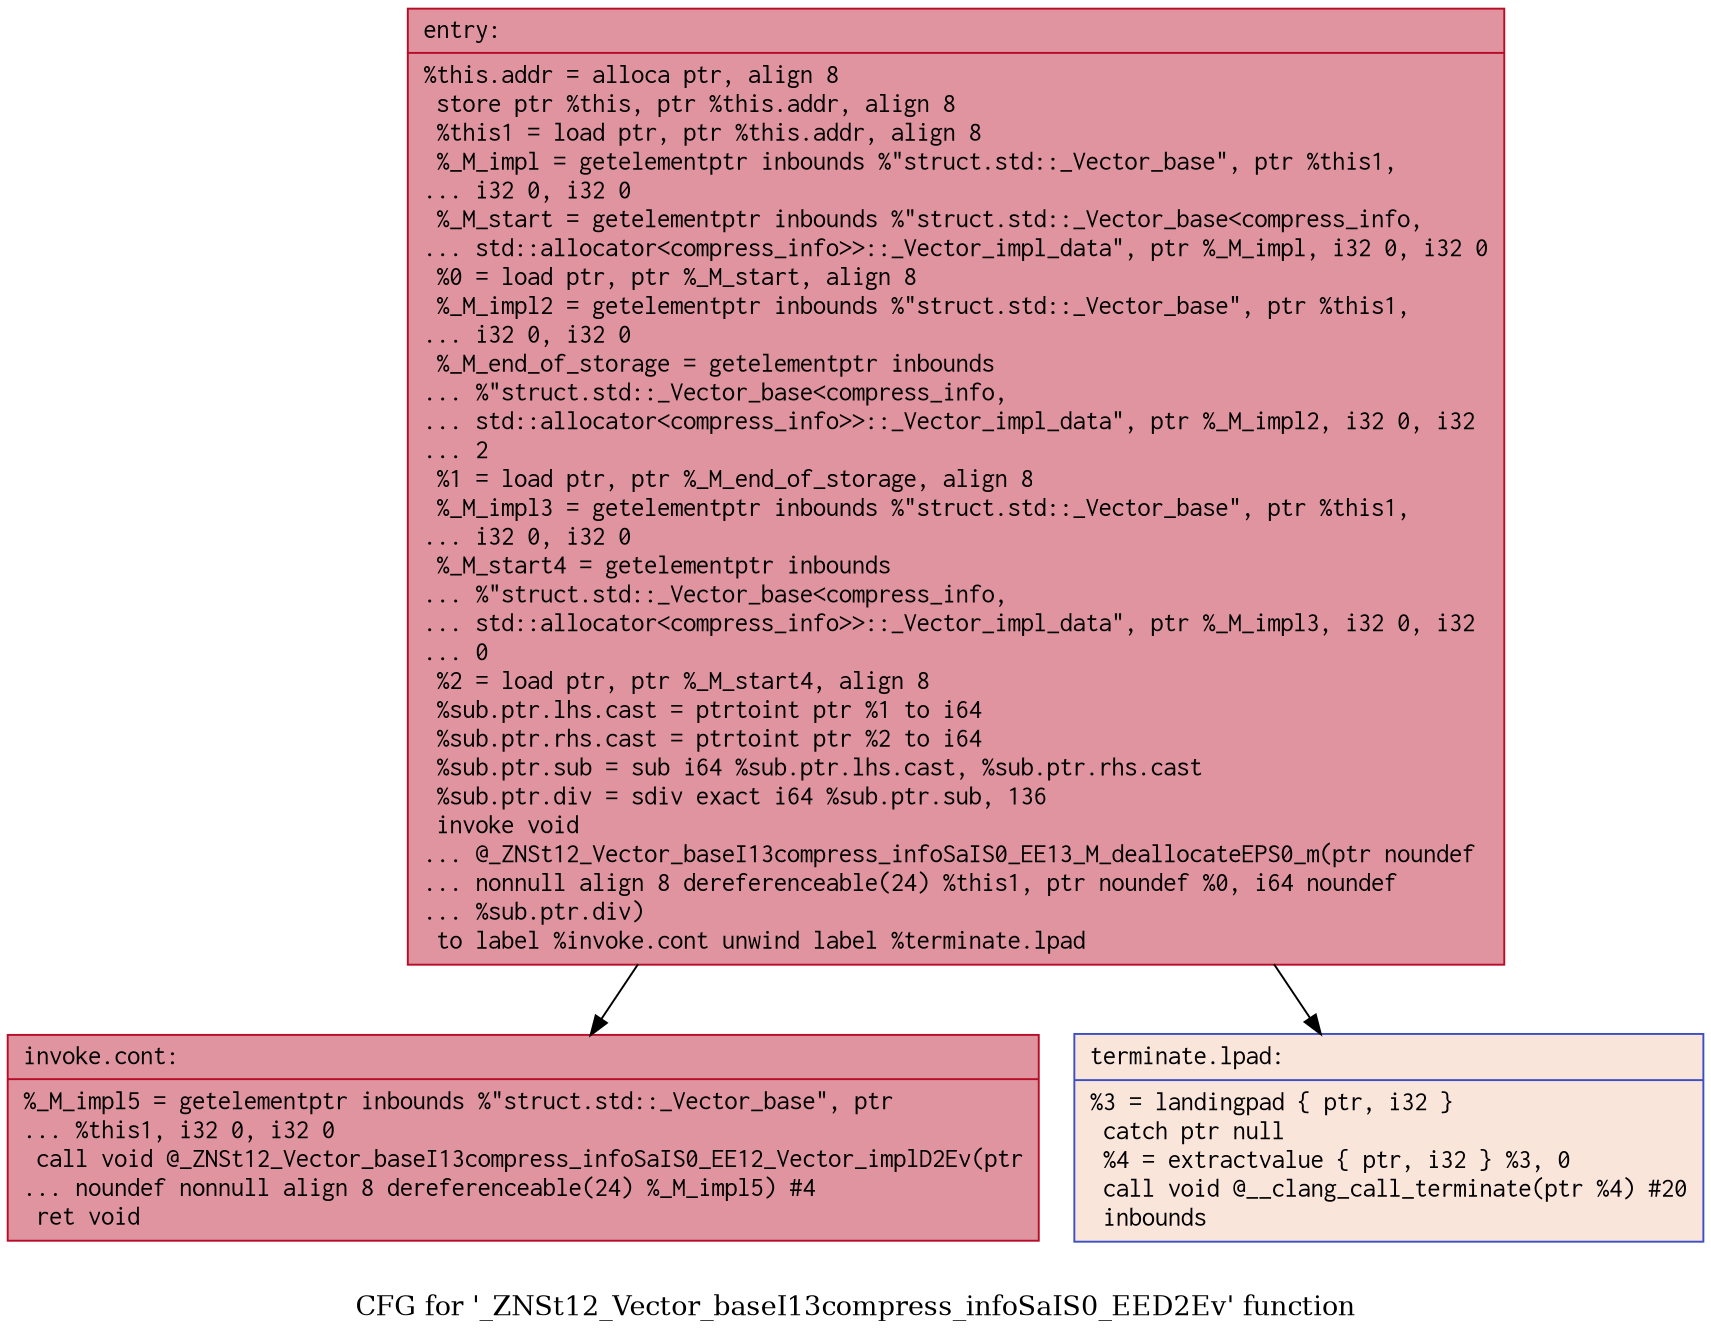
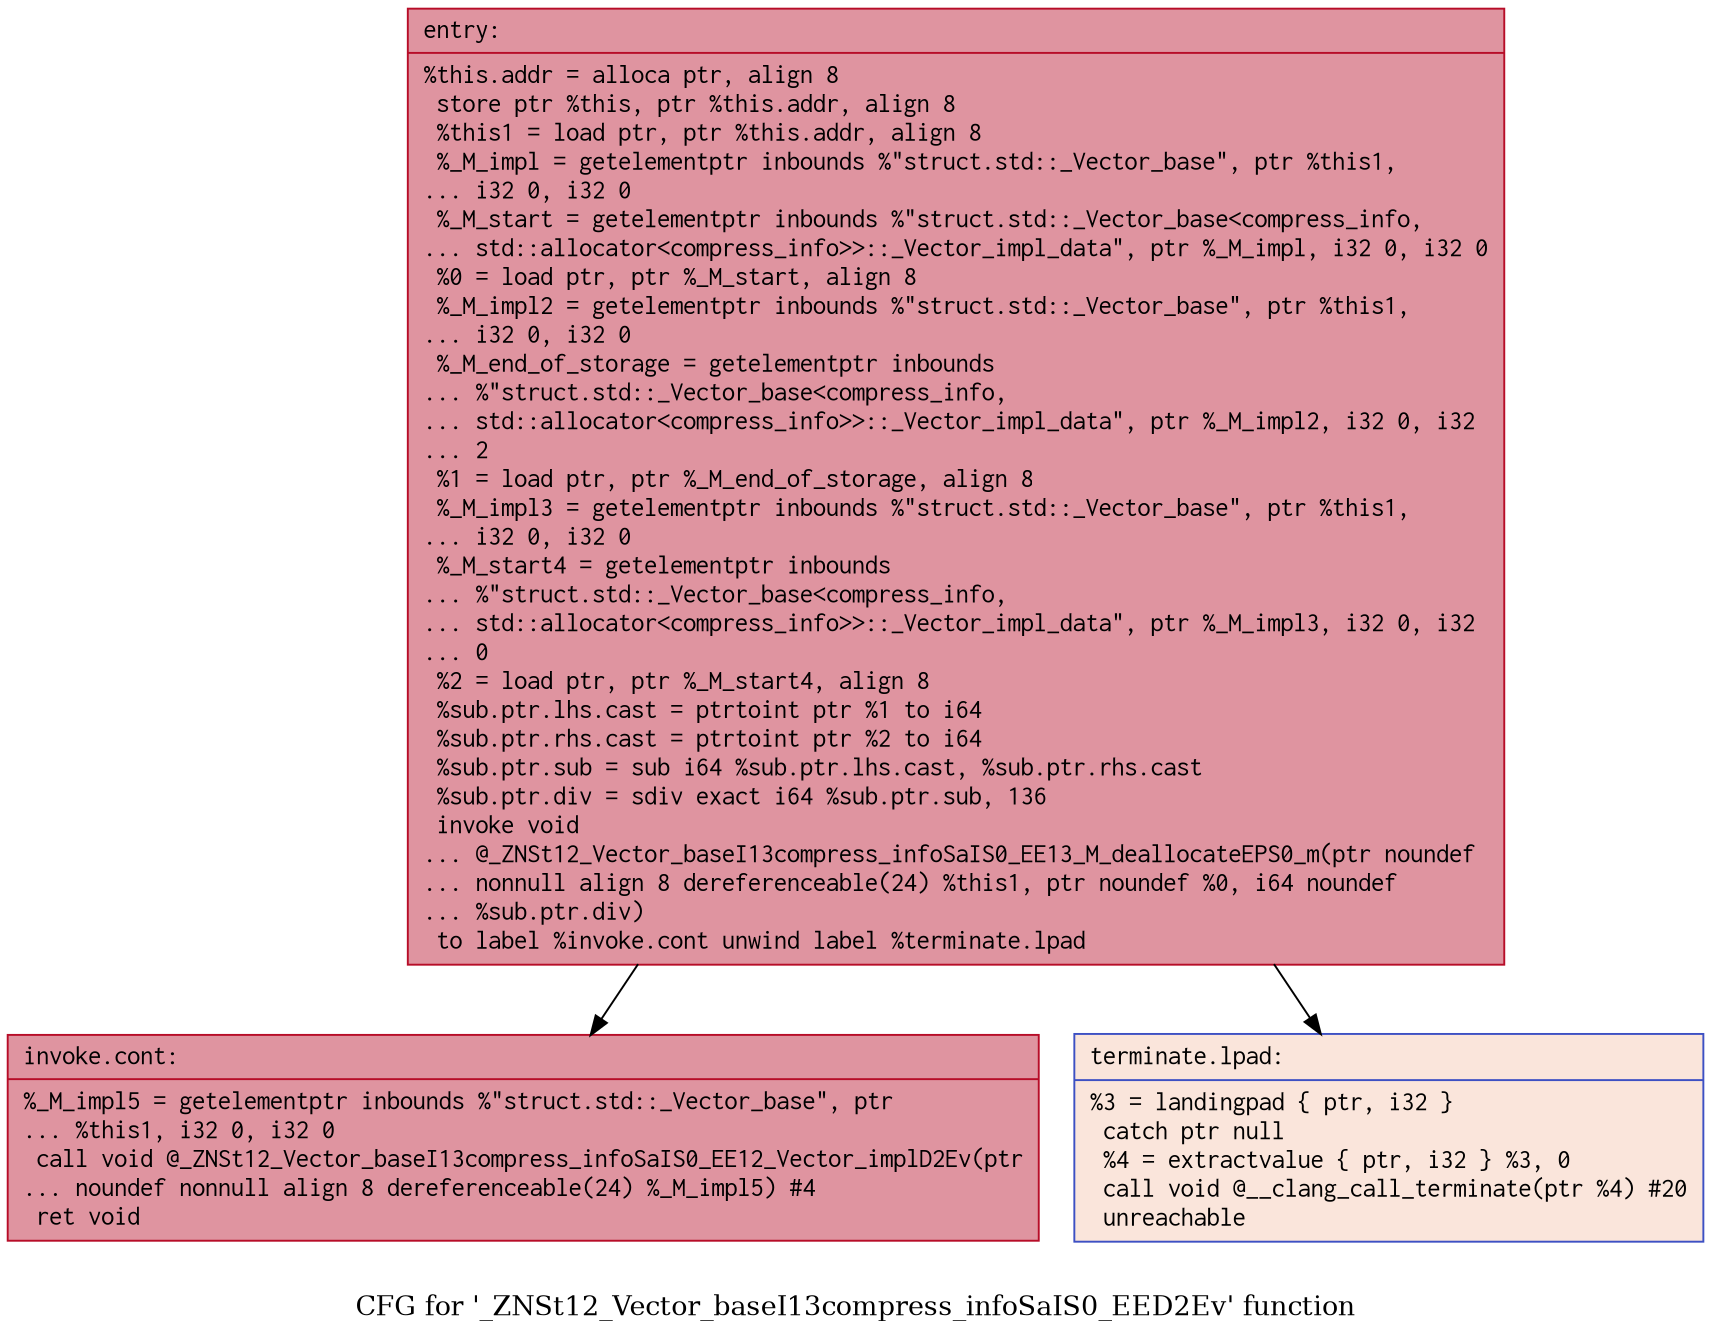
node "terminate.lpad:": text "inbounds" -> "unreachable"
